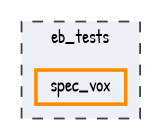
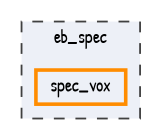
cluster "eb_tests": label "eb_tests" -> "eb_spec"
